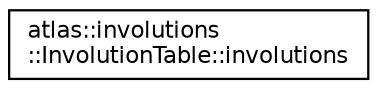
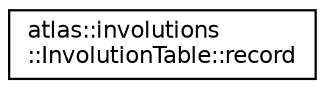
node "atlas::involutions ::InvolutionTable::involutions": label "atlas::involutions ::InvolutionTable::involutions" -> "atlas::involutions ::InvolutionTable::record"
